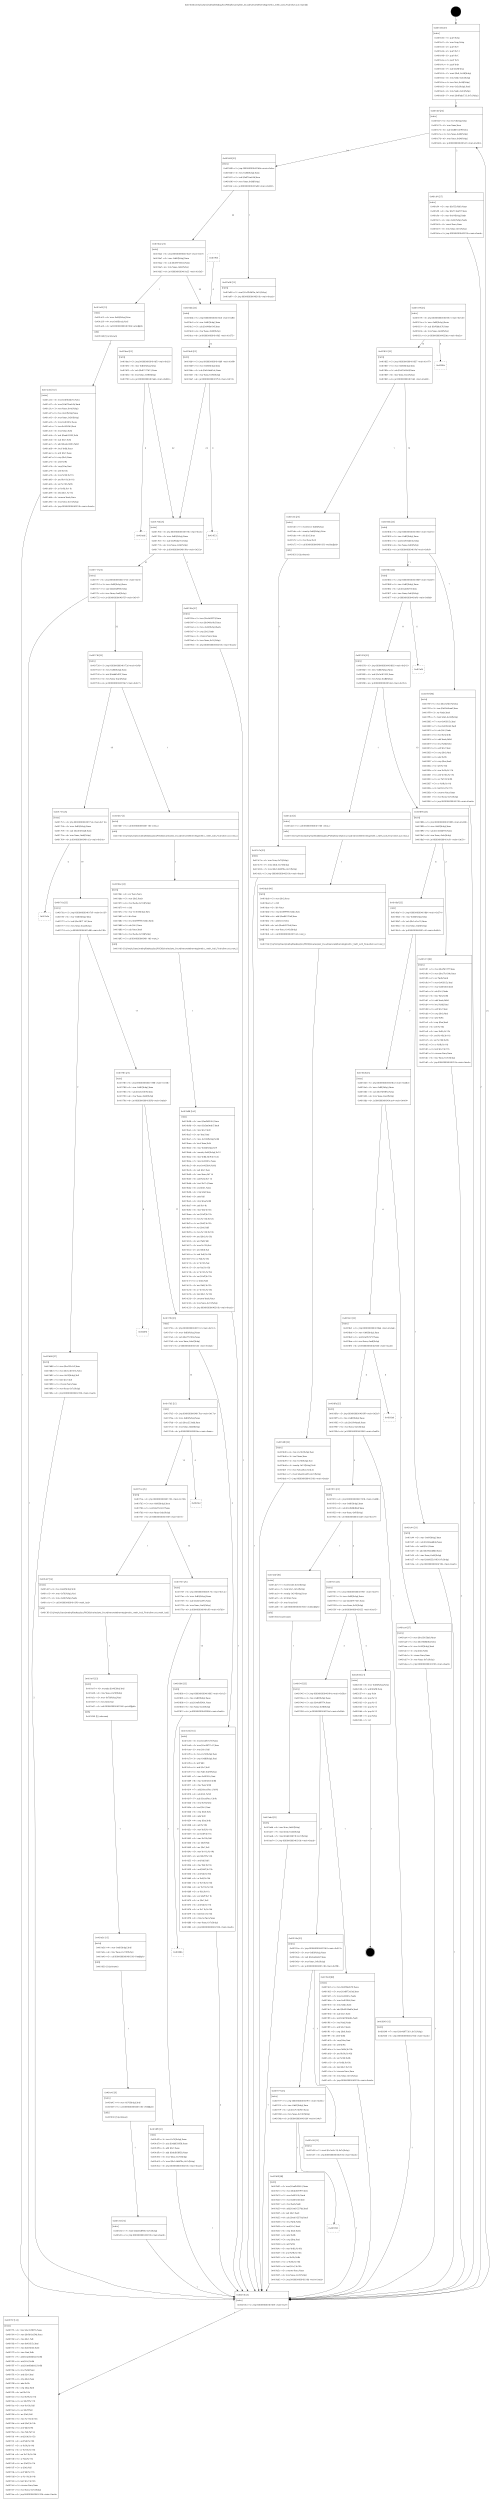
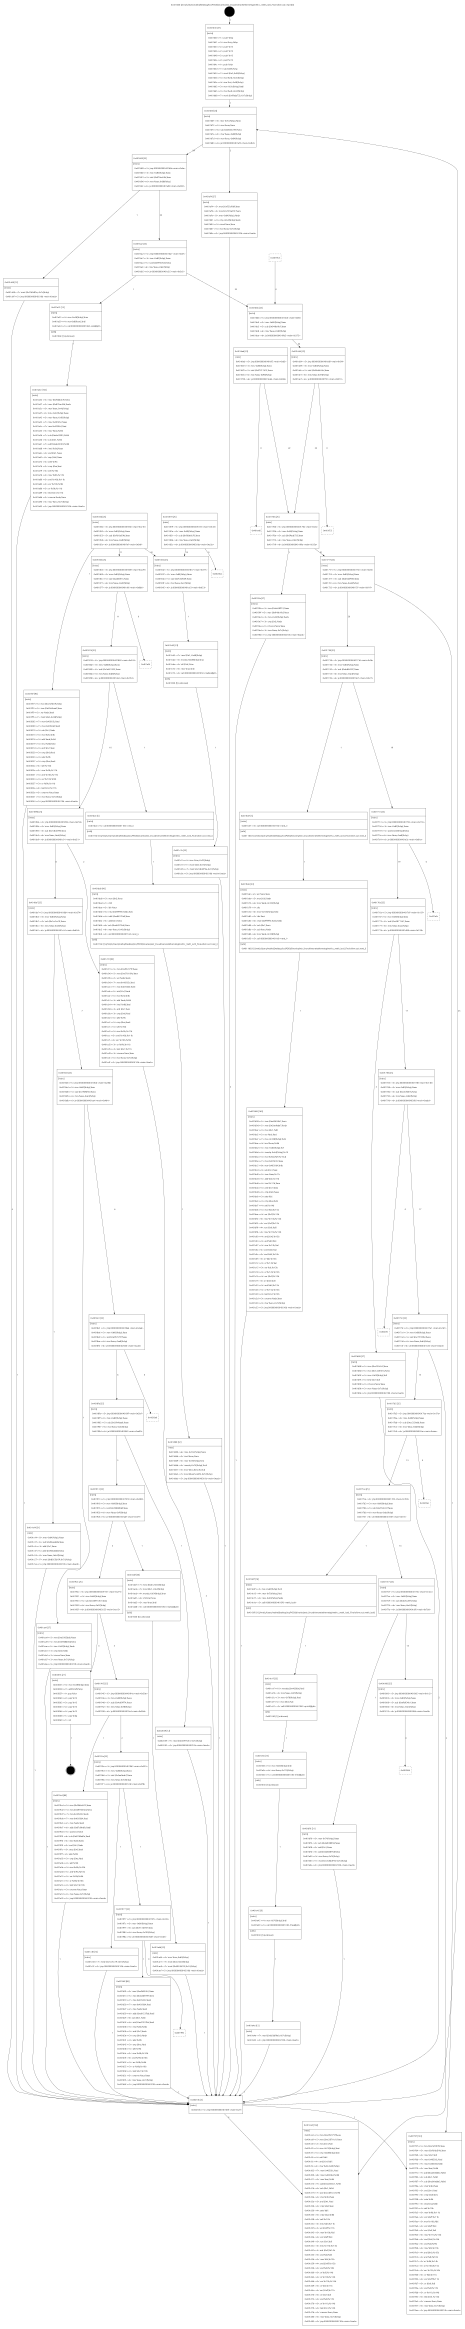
edge "0x401832 [25]" -> "0x40184b [25]": reversed
edge "0x401ce4 [164]" -> "0x40210b [5]": reversed
